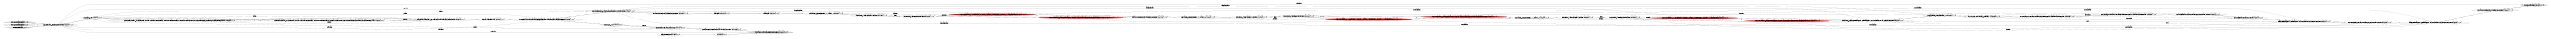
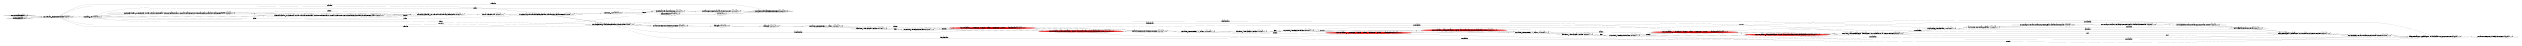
node "_driver.stop(workflowName)@@@37@@@['1', '1', '0']": removed
node "testDropCurrentStateRunningTask['1', '0', '0']": removed
